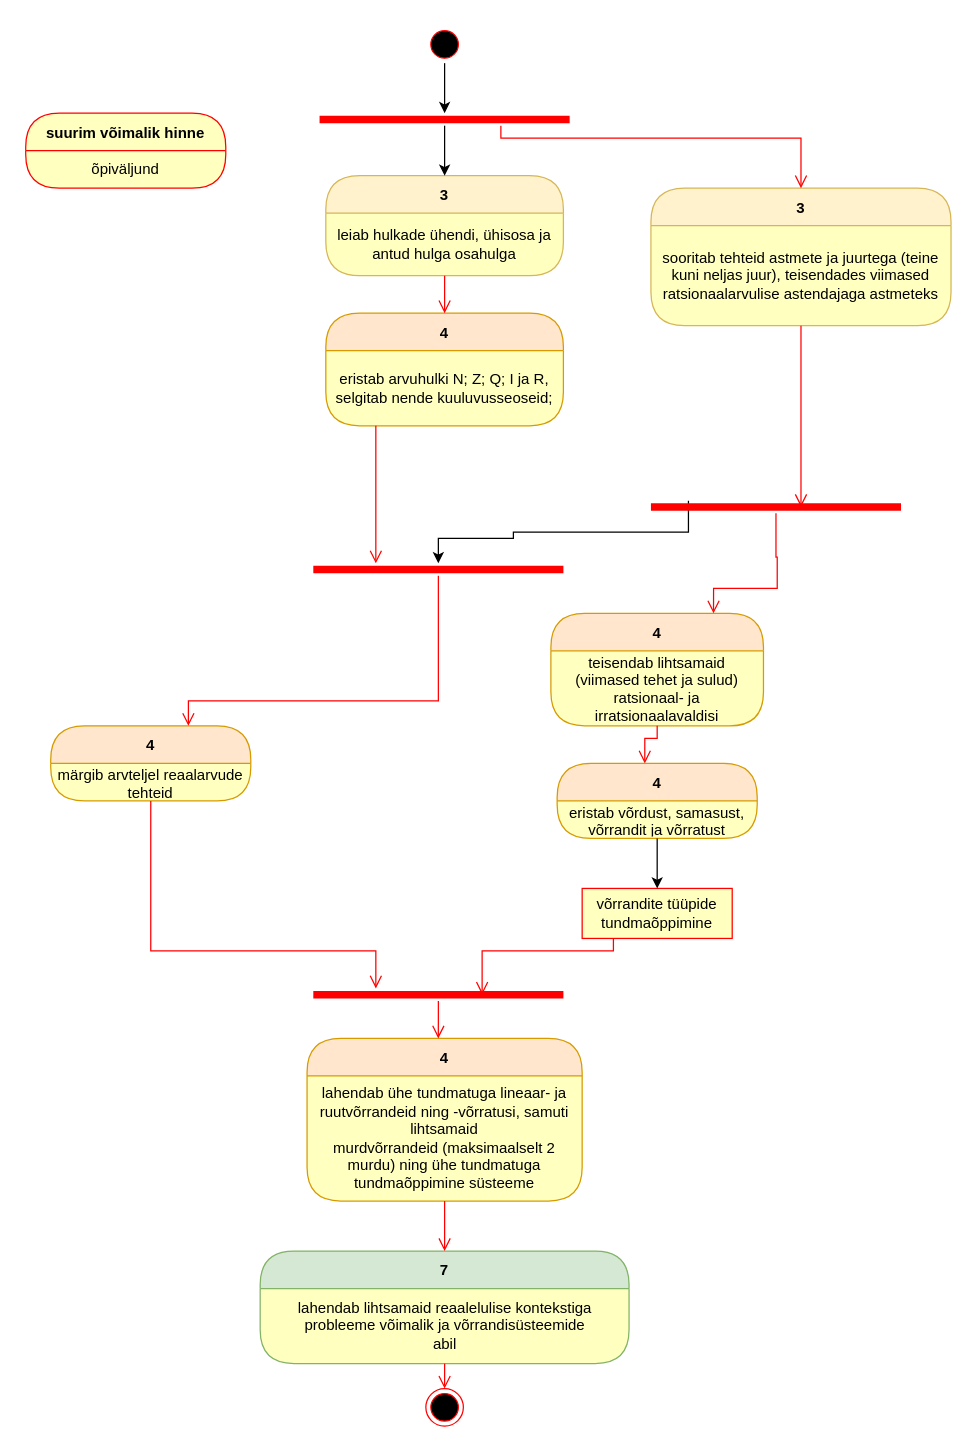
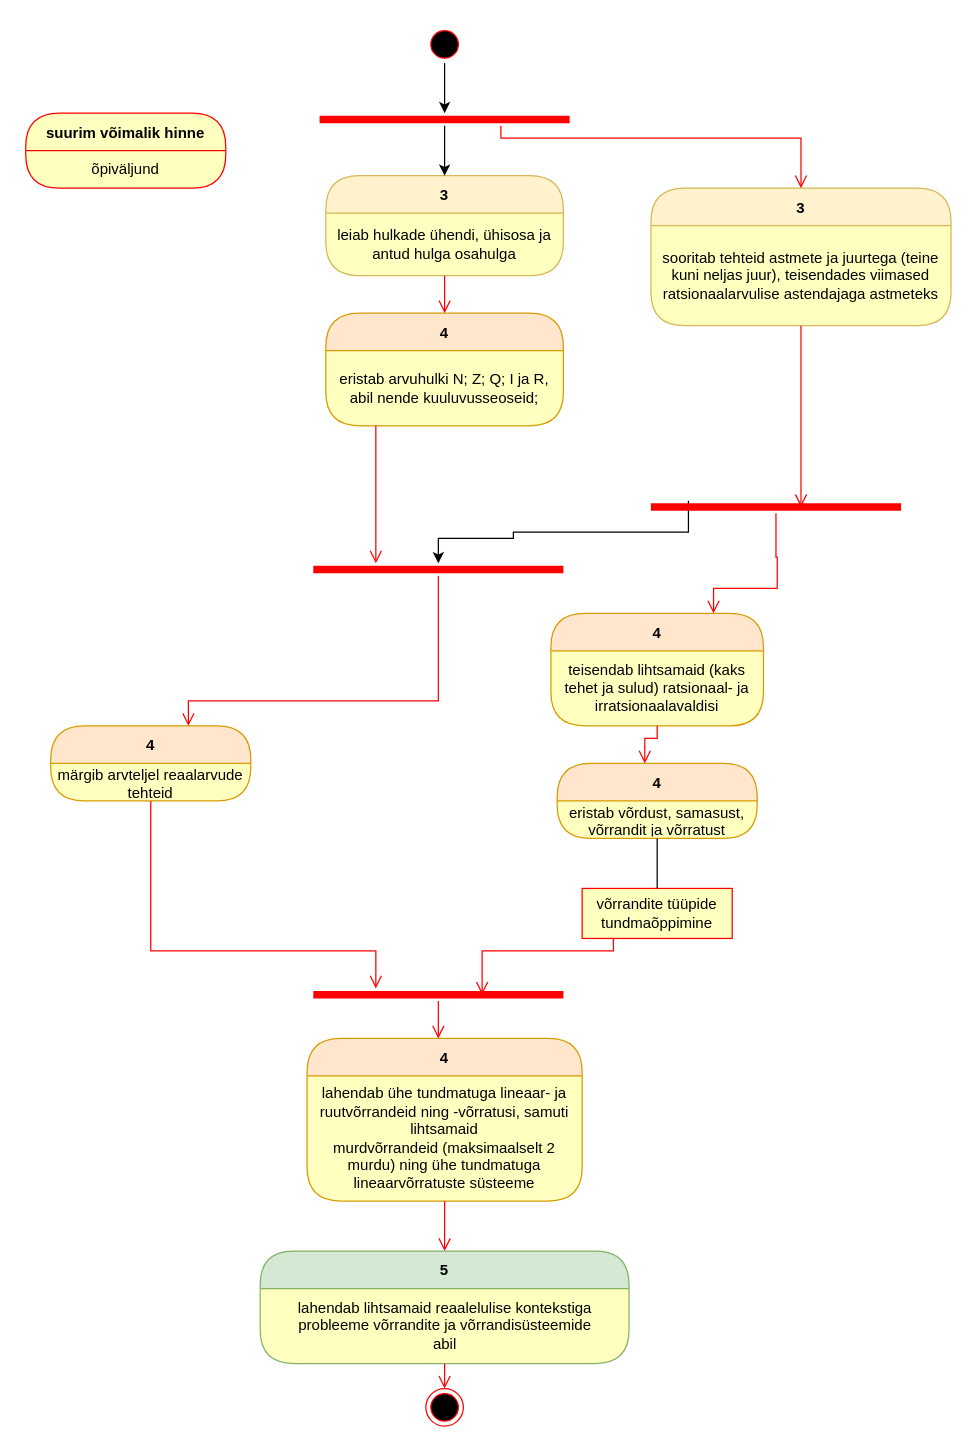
node "eristab arvuhulki N; Z; Q; I ja R, selgitab nende kuuluvusseoseid;": label "eristab arvuhulki N; Z; Q; I ja R, selgitab nende kuuluvusseoseid;" -> "eristab arvuhulki N; Z; Q; I ja R, abil nende kuuluvusseoseid;"
node "teisendab lihtsamaid (viimased tehet ja sulud) ratsionaal- ja irratsionaalavaldisi": label "teisendab lihtsamaid (viimased tehet ja sulud) ratsionaal- ja irratsionaalavaldisi" -> "teisendab lihtsamaid (kaks tehet ja sulud) ratsionaal- ja irratsionaalavaldisi"
edge "eristab võrdust, samasust, võrrandit ja võrratust" -> "võrrandite tüüpide tundmaõppimine": arrowhead classic -> none
node "lahendab ühe tundmatuga lineaar- ja ruutvõrrandeid ning -võrratusi, samuti lihtsamaid murdvõrrandeid (maksimaalselt 2 murdu) ning ühe tundmatuga tundmaõppimine süsteeme": label "lahendab ühe tundmatuga lineaar- ja ruutvõrrandeid ning -võrratusi, samuti lihtsamaid murdvõrrandeid (maksimaalselt 2 murdu) ning ühe tundmatuga tundmaõppimine süsteeme" -> "lahendab ühe tundmatuga lineaar- ja ruutvõrrandeid ning -võrratusi, samuti lihtsamaid murdvõrrandeid (maksimaalselt 2 murdu) ning ühe tundmatuga lineaarvõrratuste süsteeme"
node "7": label "7" -> "5"
node "lahendab lihtsamaid reaalelulise kontekstiga probleeme võimalik ja võrrandisüsteemide abil": label "lahendab lihtsamaid reaalelulise kontekstiga probleeme võimalik ja võrrandisüsteemide abil" -> "lahendab lihtsamaid reaalelulise kontekstiga probleeme võrrandite ja võrrandisüsteemide abil"
